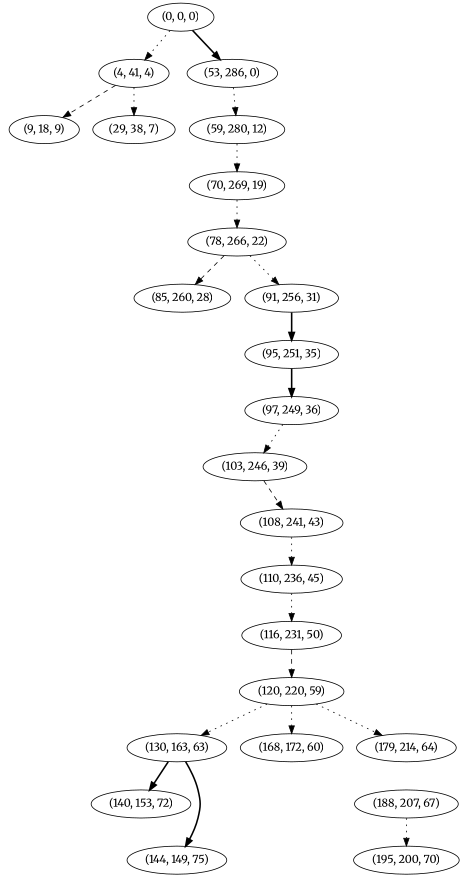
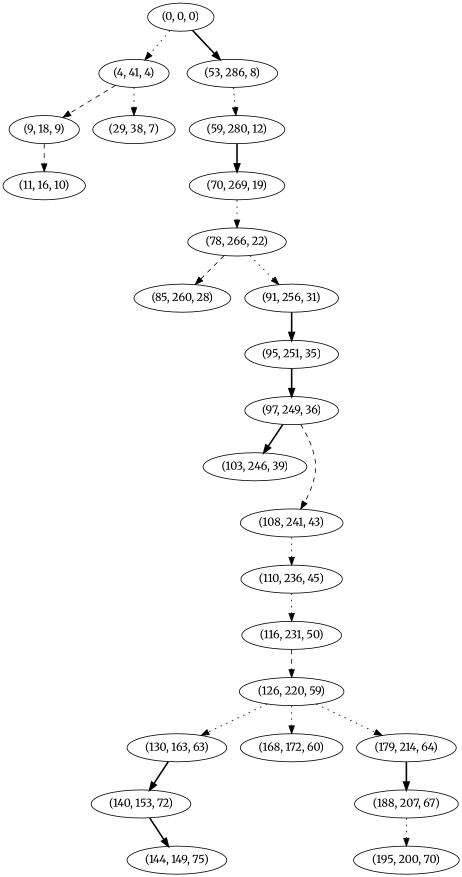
node "(53, 286, 0)": label "(53, 286, 0)" -> "(53, 286, 8)"
edge "(59, 280, 12)" -> "(70, 269, 19)": style dotted -> bold
node "(11, 16, 10)": added
edge "(97, 249, 36)" -> "(103, 246, 39)": style dotted -> bold
edge "(103, 246, 39)" -> "(108, 241, 43)": now "(97, 249, 36)" -> "(108, 241, 43)"
node "(120, 220, 59)": label "(120, 220, 59)" -> "(126, 220, 59)"
edge "(179, 214, 64)" -> "(188, 207, 67)": added
edge "(130, 163, 63)" -> "(144, 149, 75)": now "(140, 153, 72)" -> "(144, 149, 75)"
